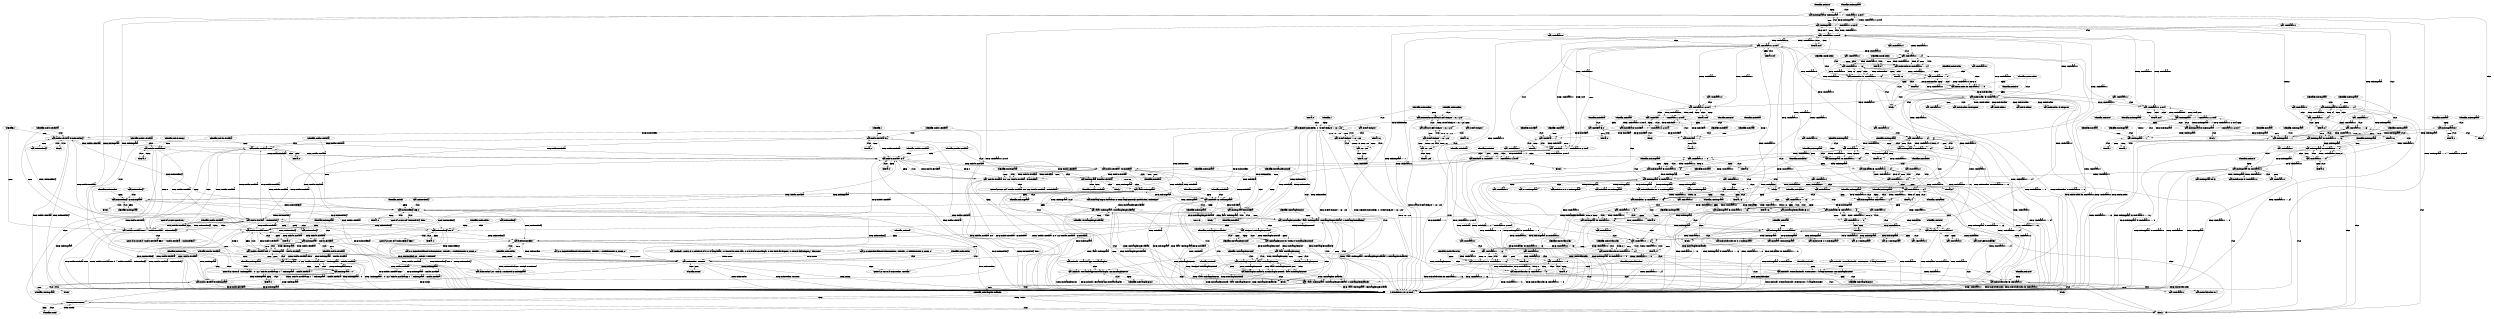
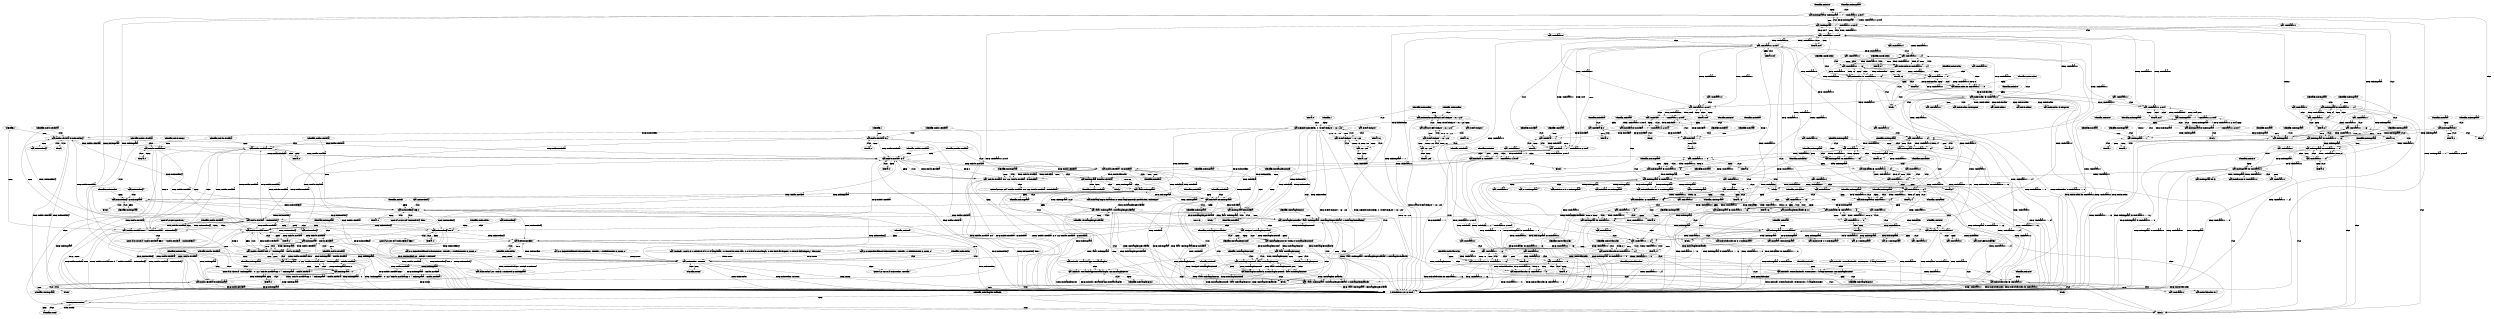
edge "(Call,xmi_lowestdelta <= xmi_delta)" -> "(Call,xmi_tmpdata = xmi_lowestdelta)": label "DDG: xmi_lowestdelta" -> "DDG: xmi_subformlen"
node "(Call,xmi_delta -= width_tmpdata)": label "(Call,xmi_delta -= width_tmpdata)" -> "(Call,xmi_delta -= xmi_tmpdata)"
edge "(Call,xmi_tmpdata > 0)" -> "(Call,xmi_tmpdata < xmi_lowestdelta)": added, label "DDG: xmi_tmpdata"
edge "(Return,return NULL;)" -> "(MethodReturn,struct _mdi *)": now "(ControlStructure,continue;)" -> "(MethodReturn,struct _mdi *)"
